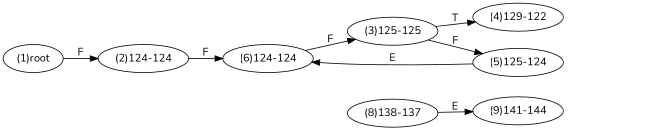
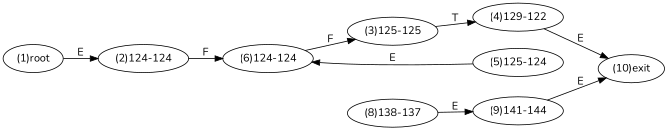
edge "(3)125-125" -> "(5)125-124": removed, label "F"
edge "(1)root" -> "(2)124-124": label "F" -> "E"
node "(10)exit": added
